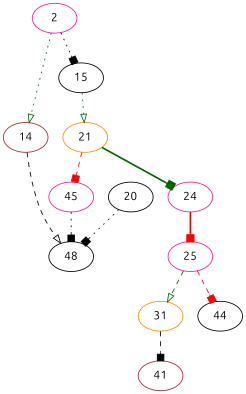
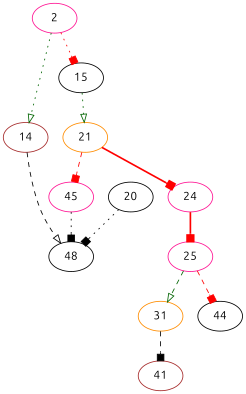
edge "2" -> "15": color black -> red
edge "21" -> "24": color darkgreen -> red
